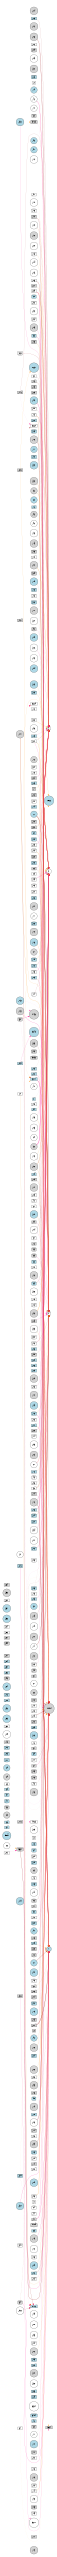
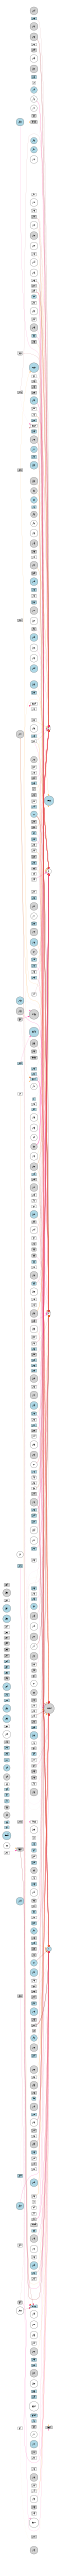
node "-215": removed
node "-285": added
